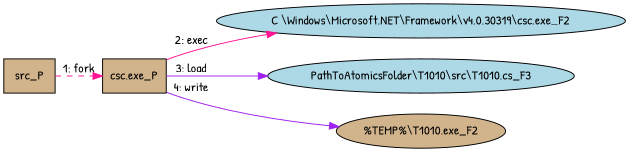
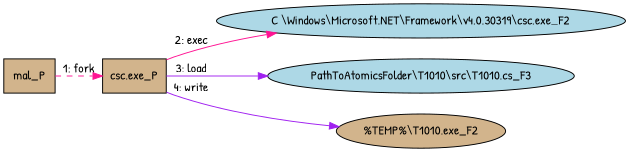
node "src_P": label "src_P" -> "mal_P"
